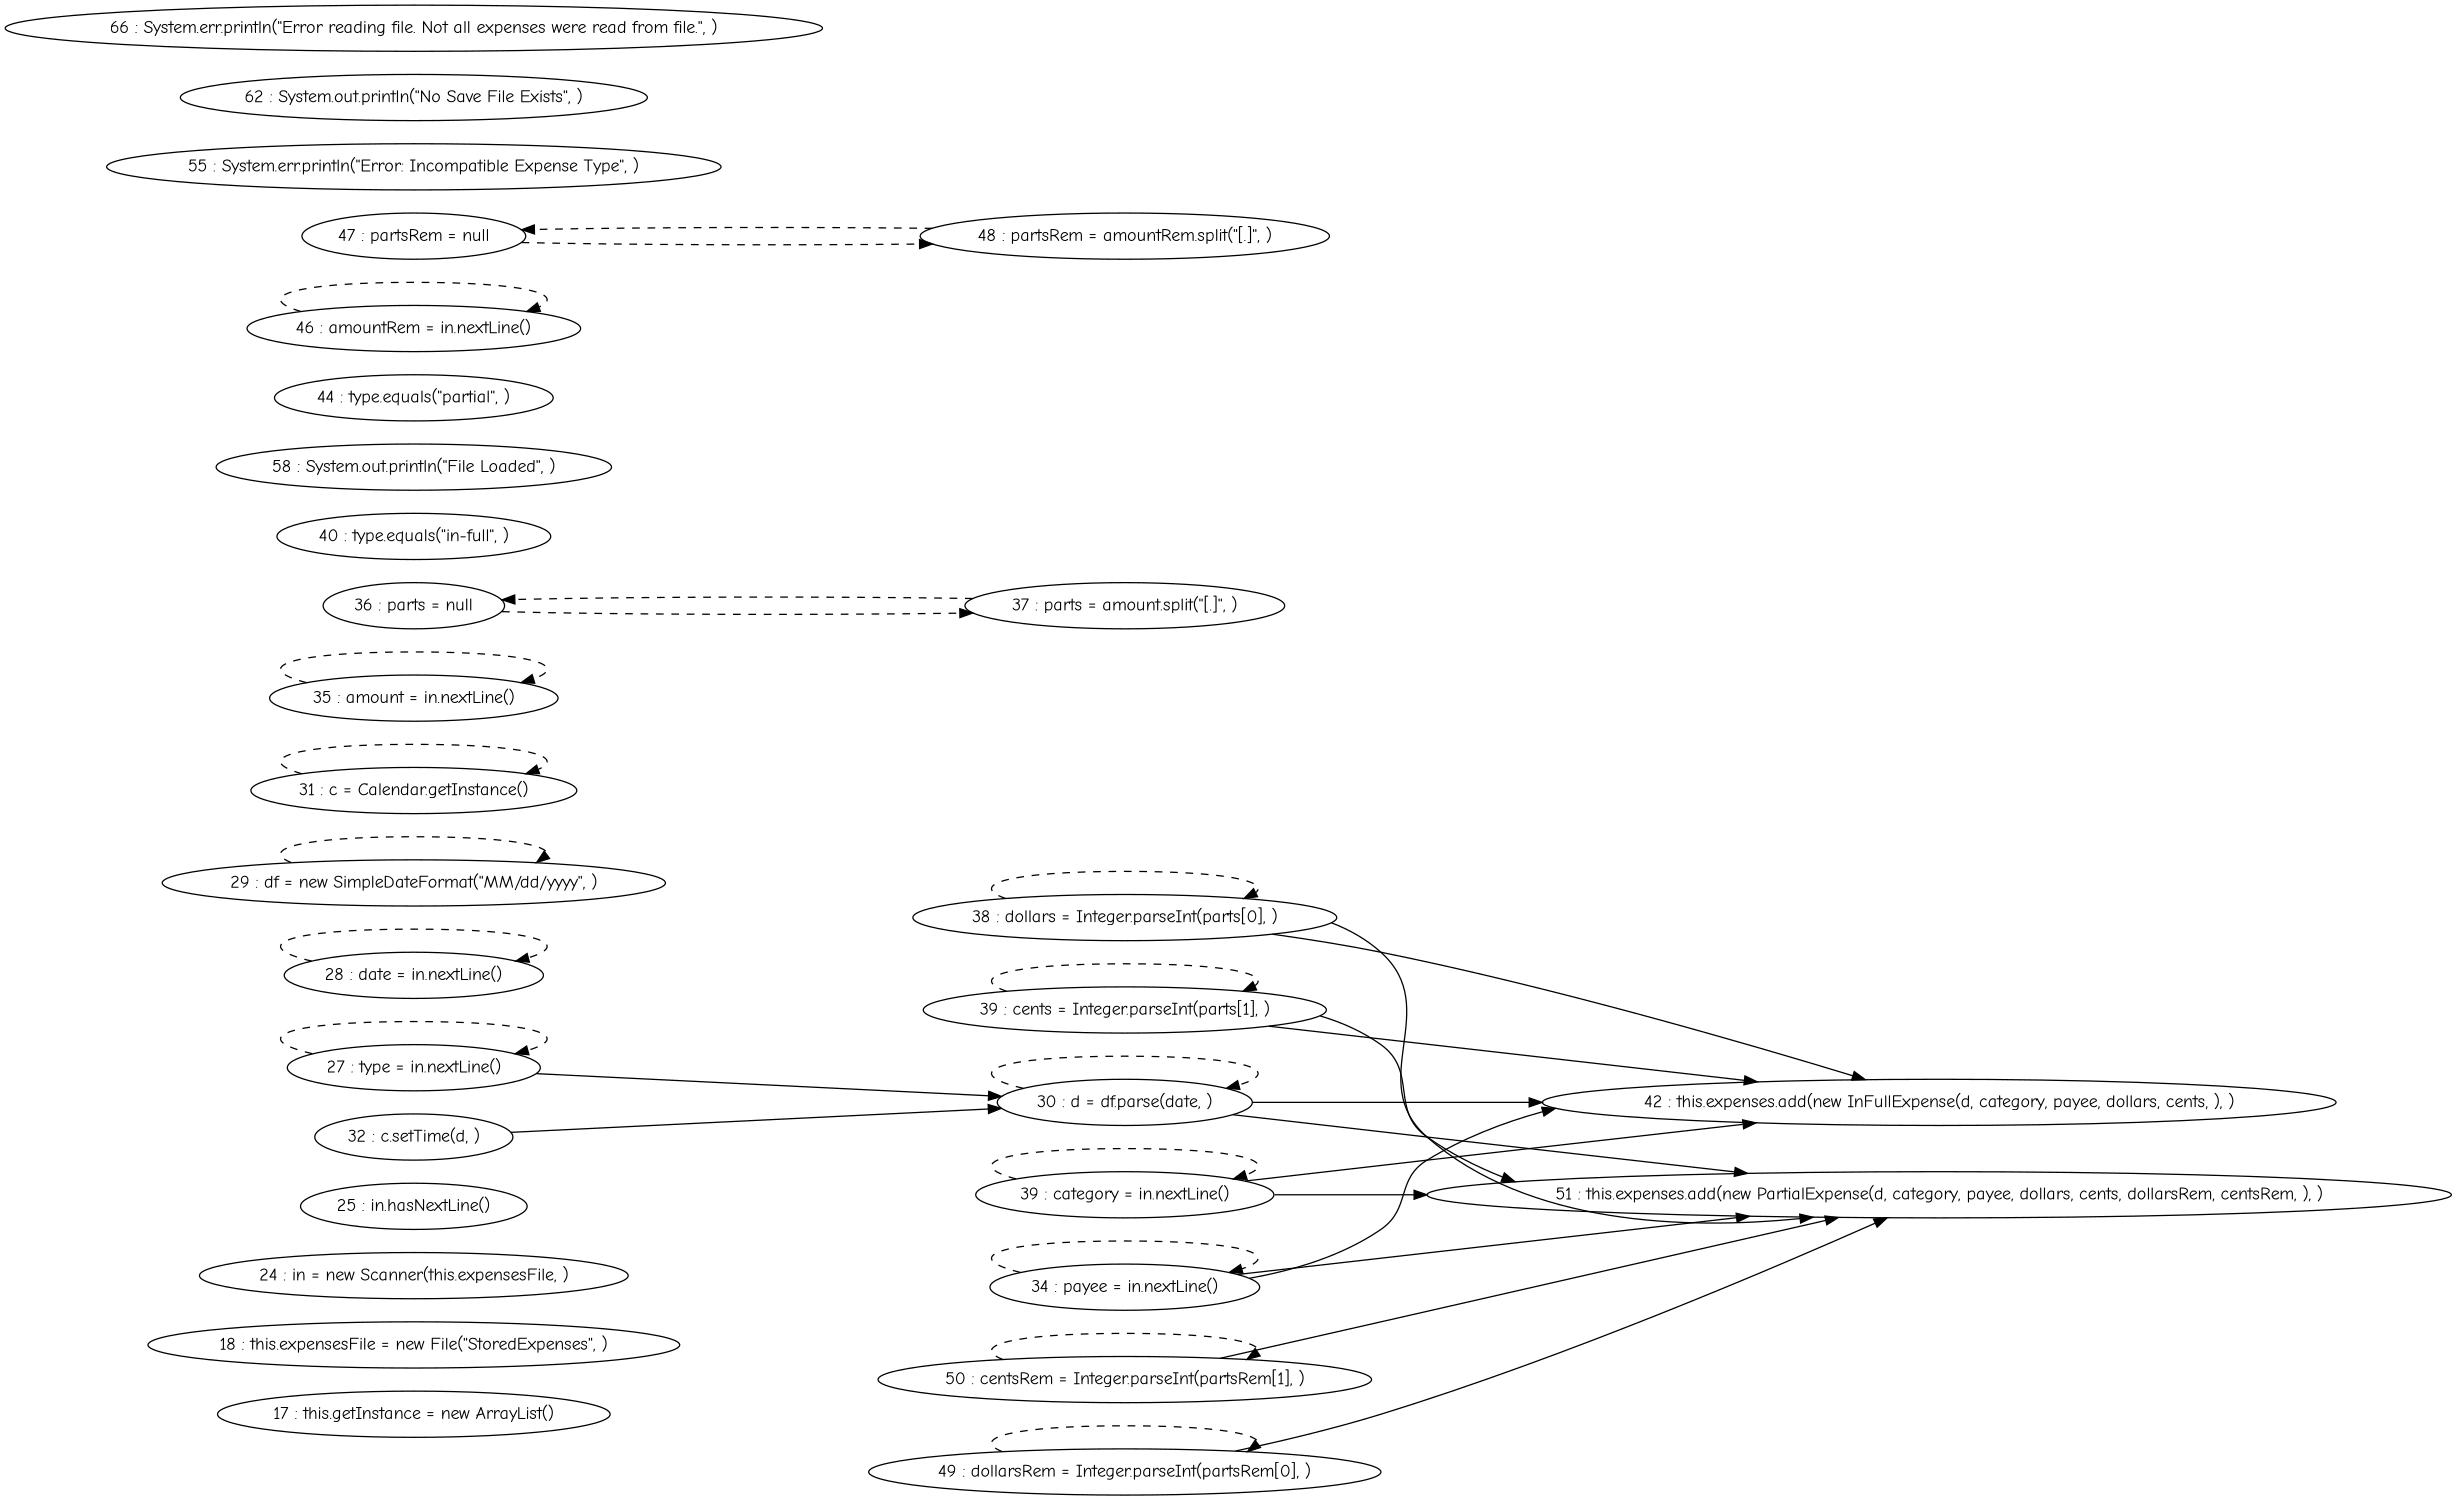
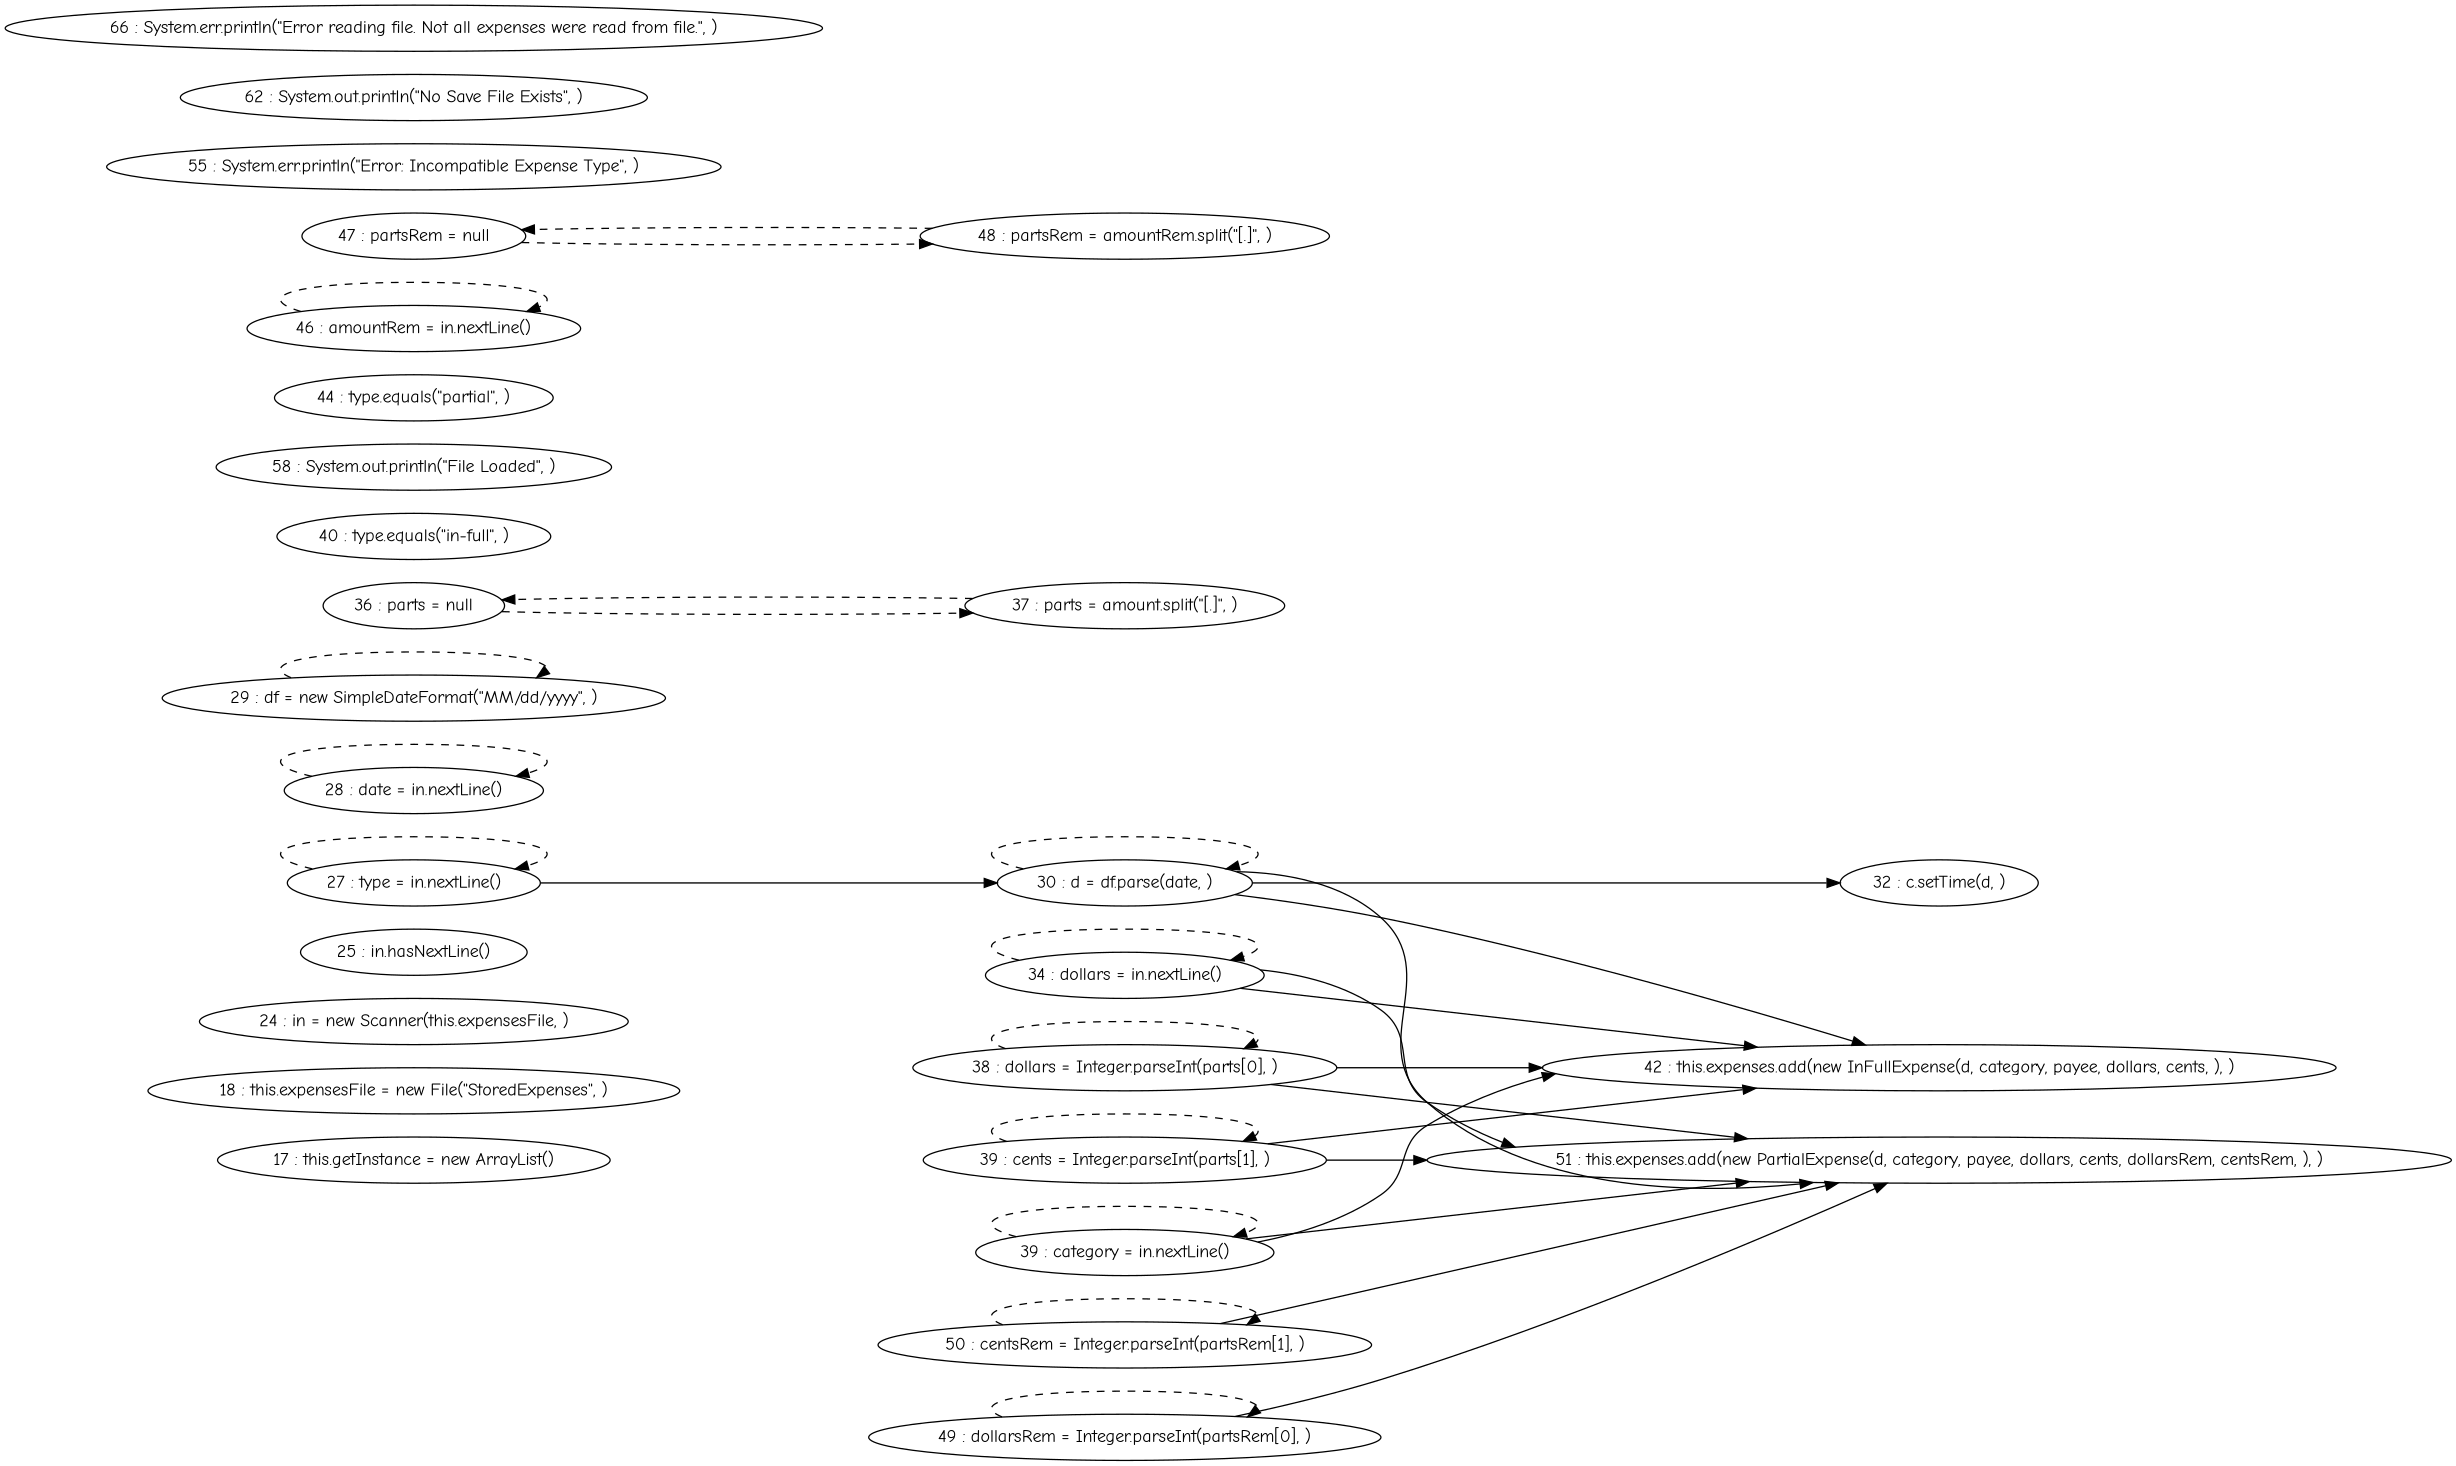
node "35 : amount = in.nextLine()": removed
node "31 : c = Calendar.getInstance()": removed
edge "32 : c.setTime(d, )" -> "30 : d = df.parse(date, )": reversed
node "34 : payee = in.nextLine()": label "34 : payee = in.nextLine()" -> "34 : dollars = in.nextLine()"
